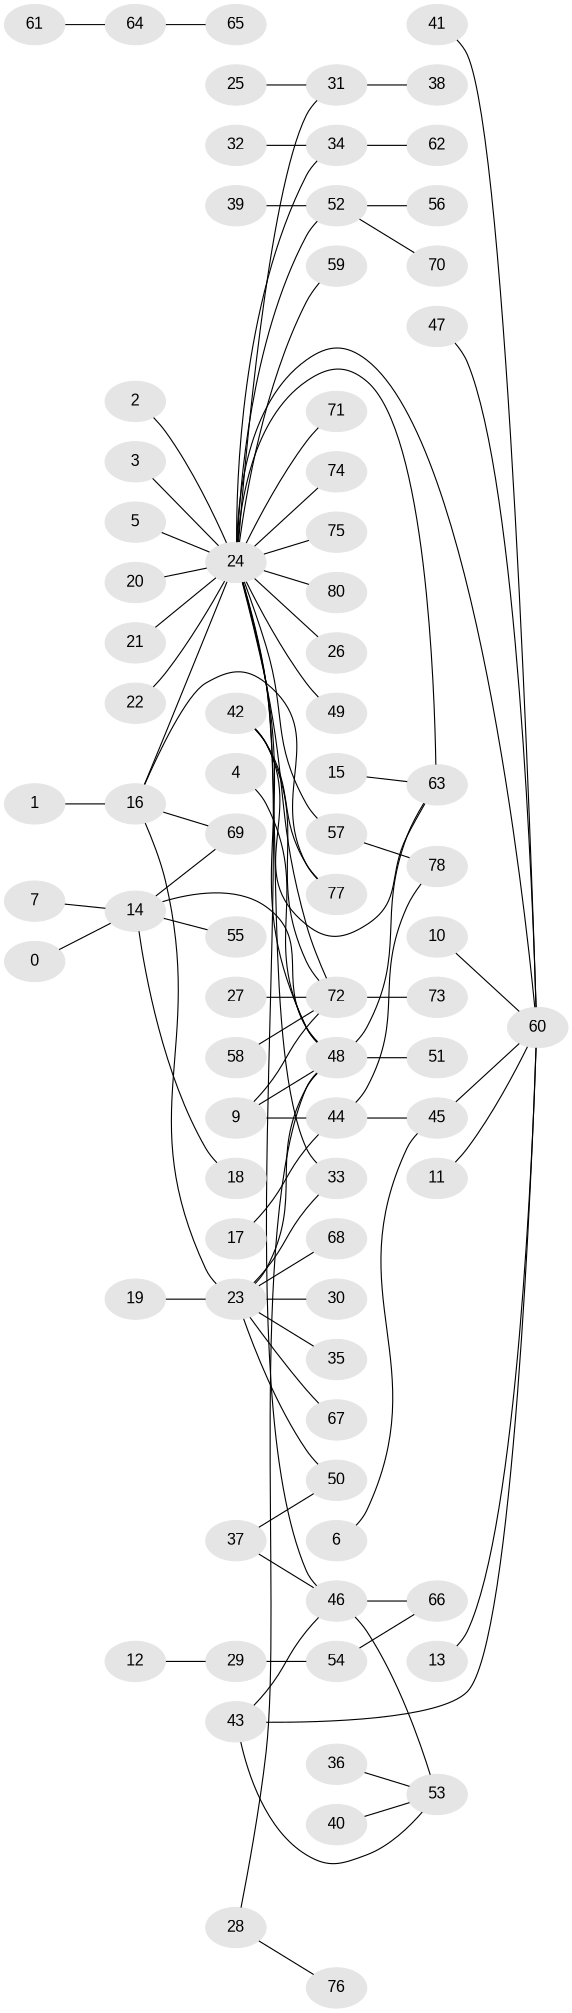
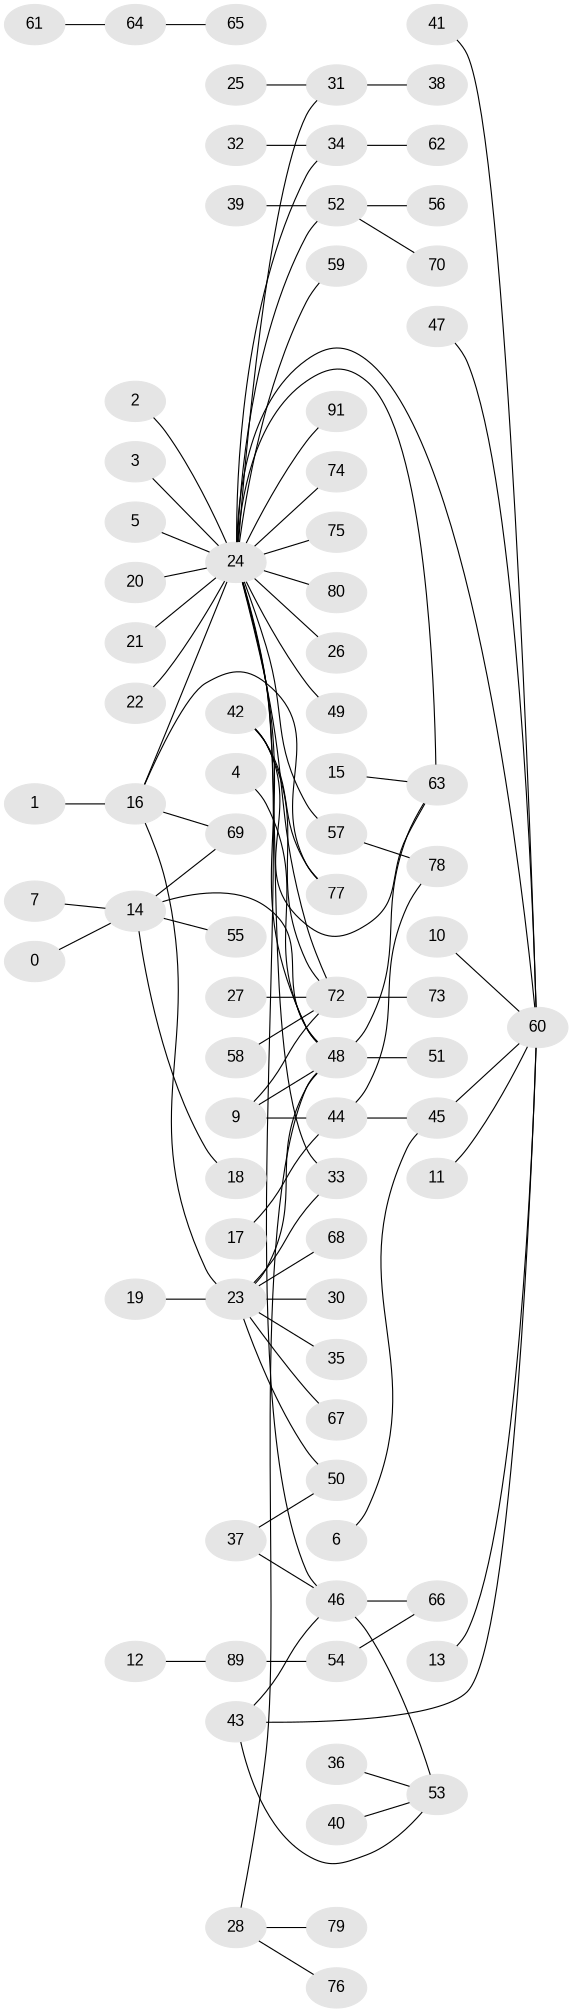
node "71": label "71" -> "91"
node "29": label "29" -> "89"
node "79": added
